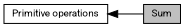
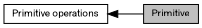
node "Sum": label "Sum" -> "Primitive"
